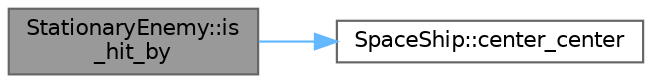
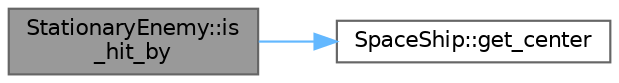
node "SpaceShip::center_center": label "SpaceShip::center_center" -> "SpaceShip::get_center"
